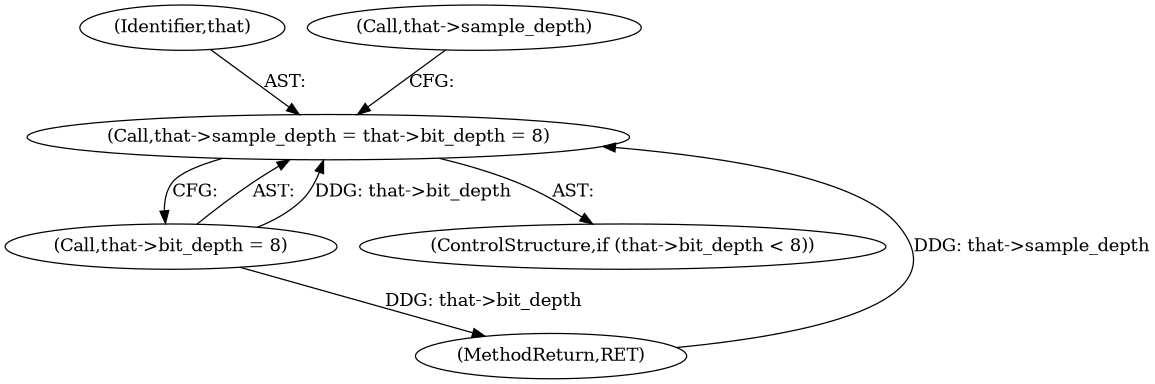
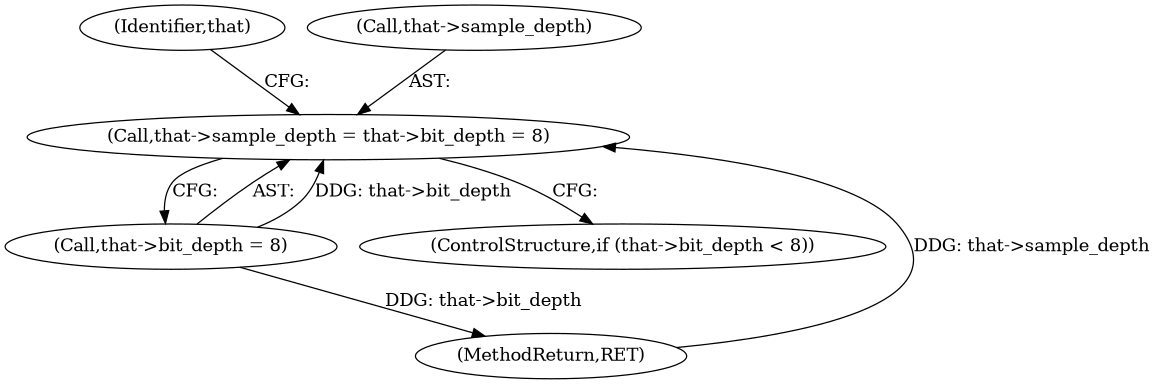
edge "(Identifier,that)" -> "(Call,that->sample_depth = that->bit_depth = 8)": label "AST: " -> "CFG: "
edge "(Call,that->sample_depth)" -> "(Call,that->sample_depth = that->bit_depth = 8)": label "CFG: " -> "AST: "
edge "(Call,that->sample_depth = that->bit_depth = 8)" -> "(ControlStructure,if (that->bit_depth < 8))": label "AST: " -> "CFG: "
